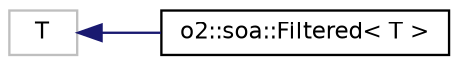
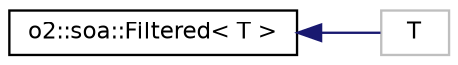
edge "o2::soa::Filtered< T >" -> "T": reversed
